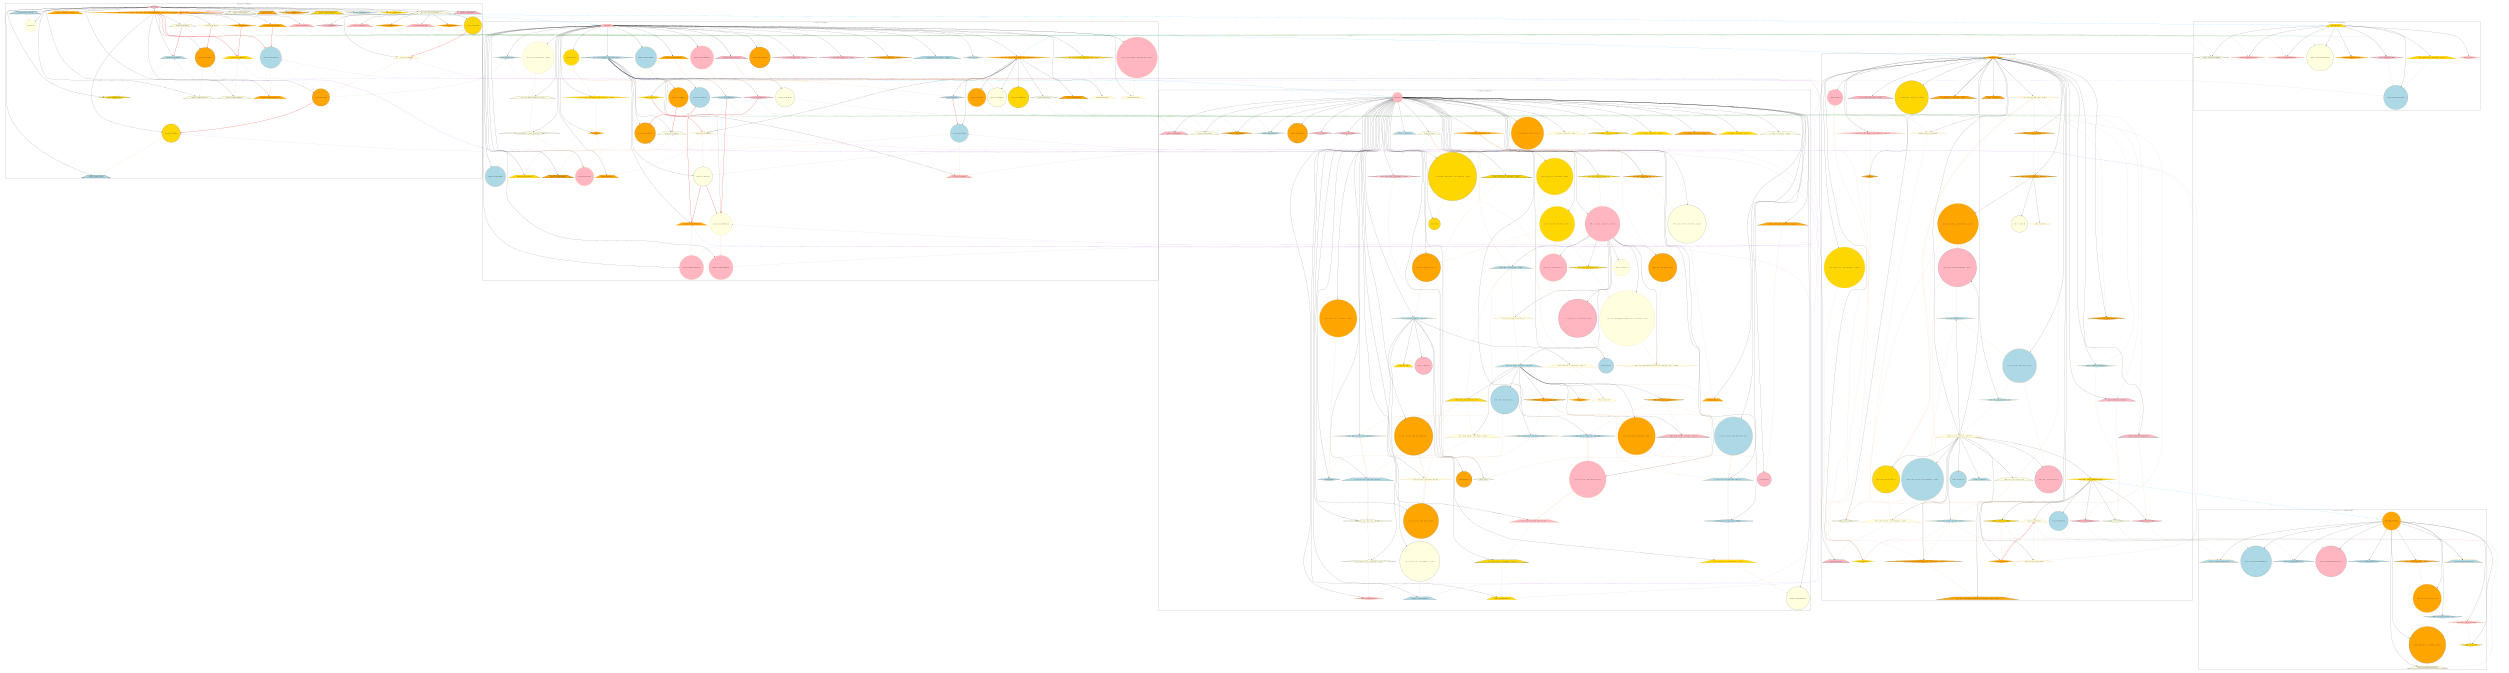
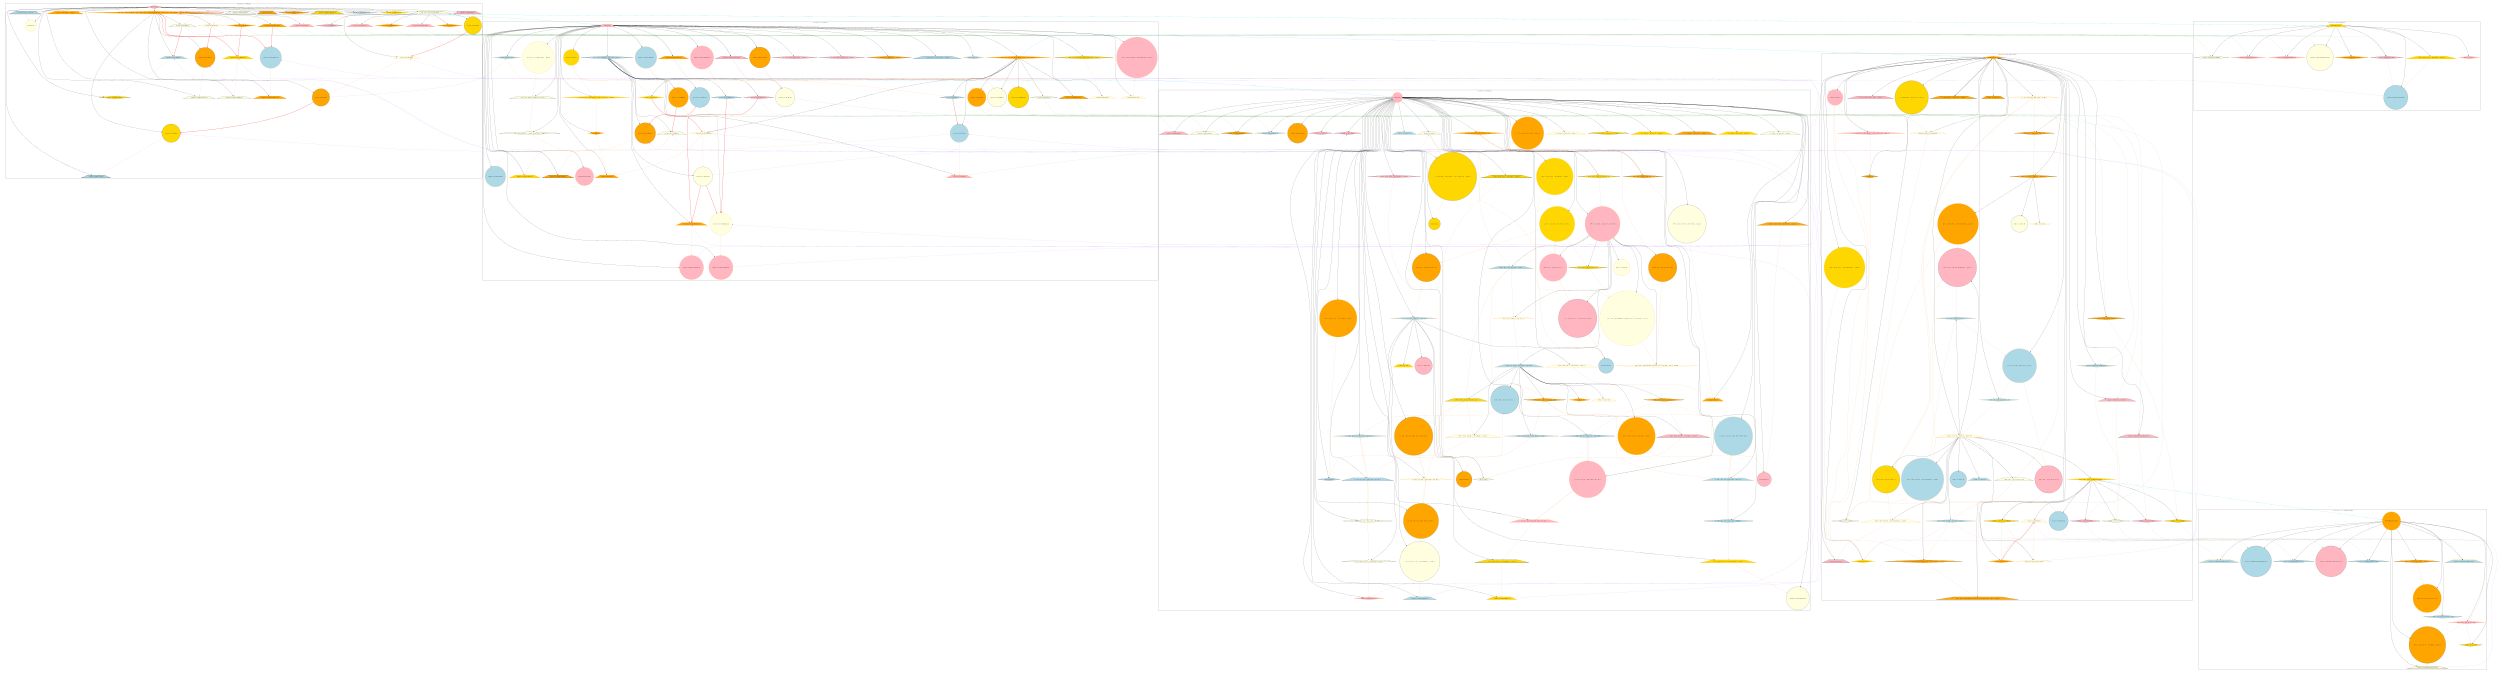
node "(actual-in)%10:@Negcnt": added
